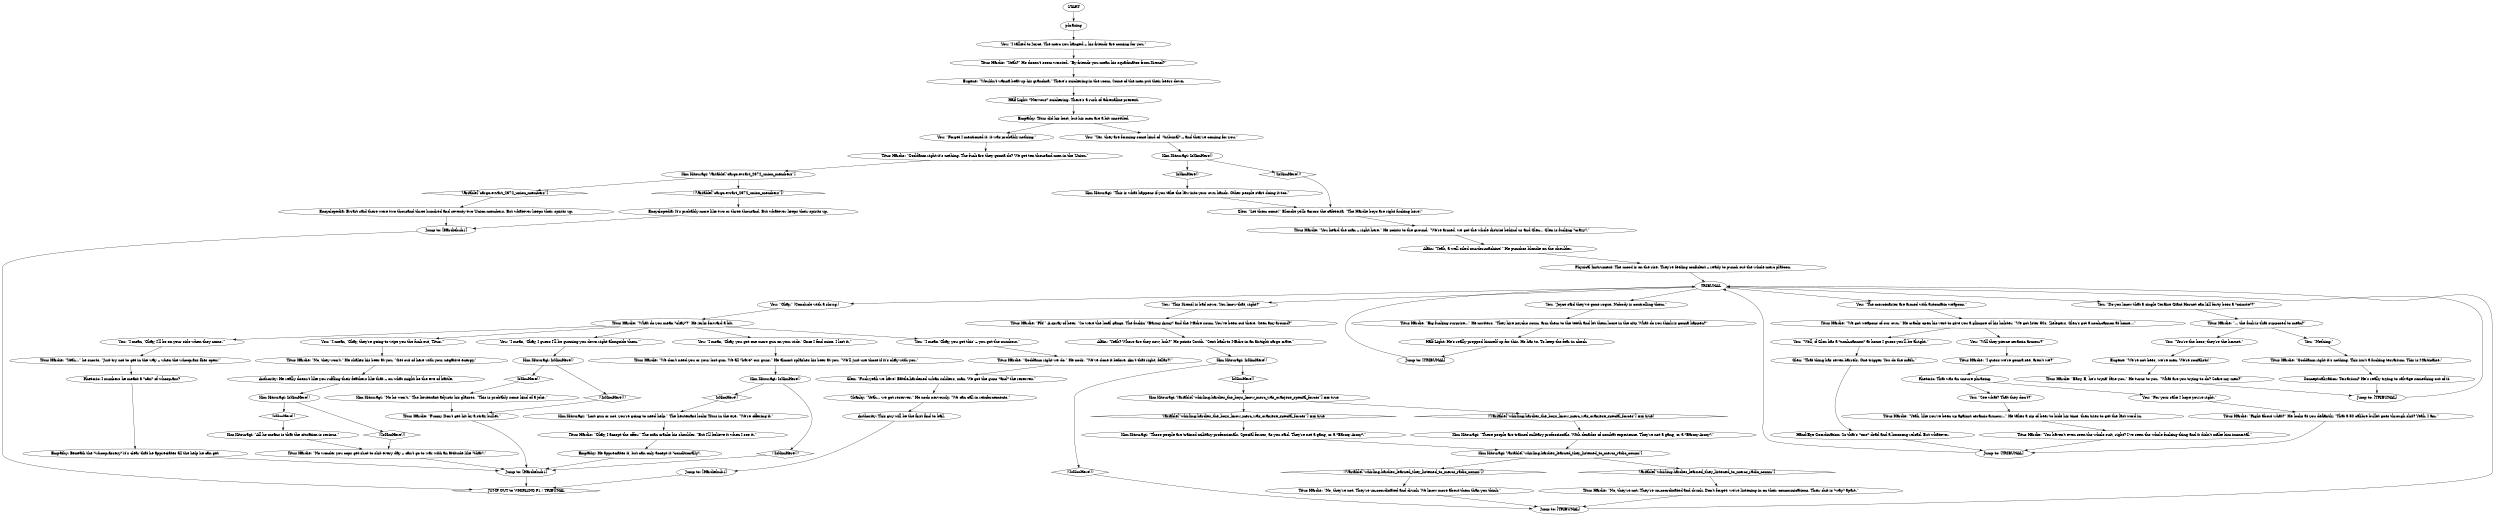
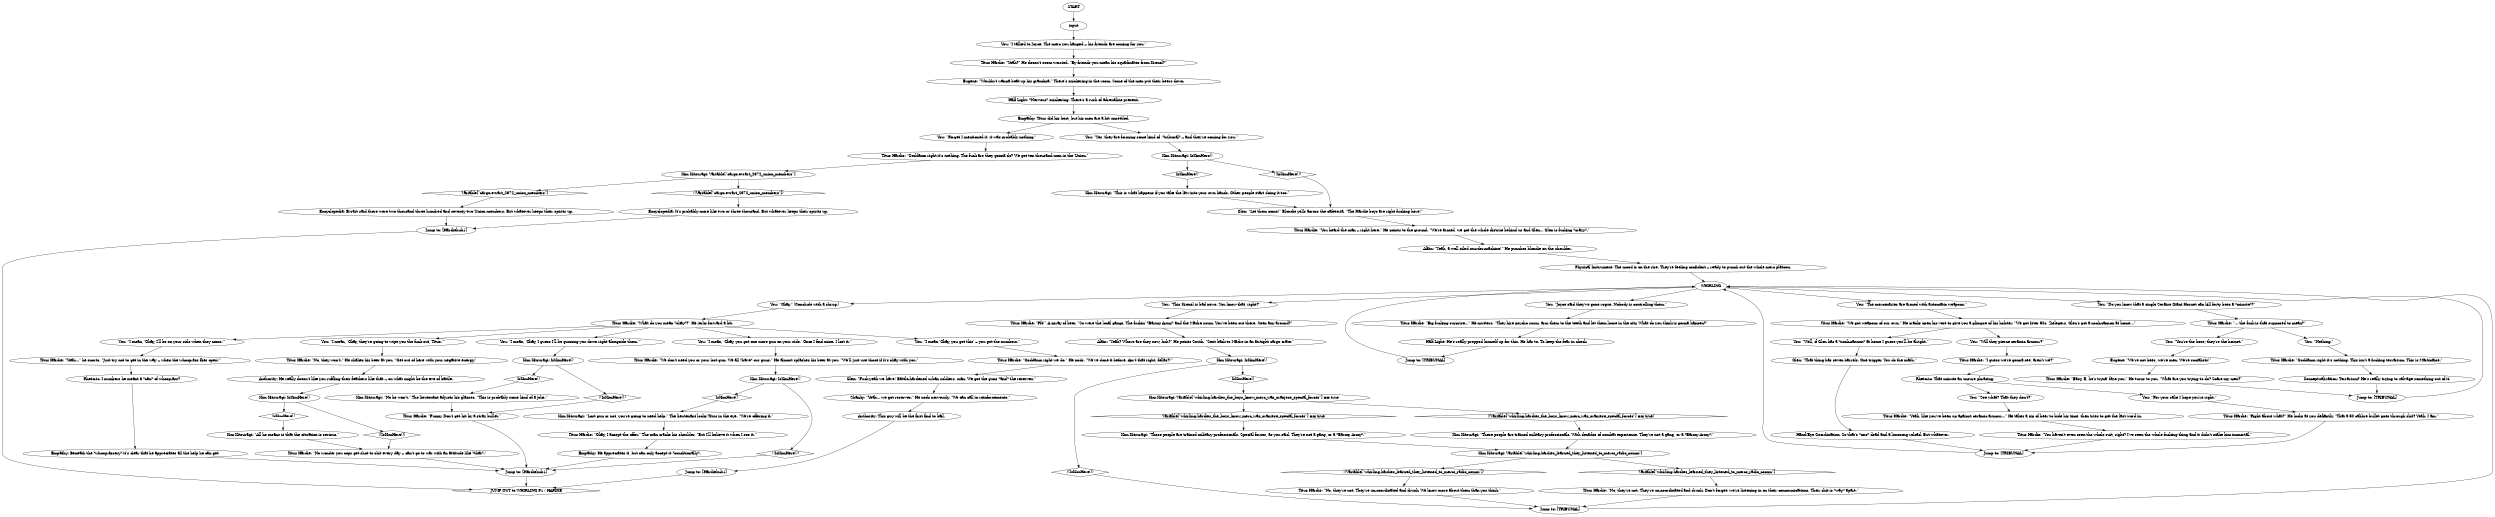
node "phrasing": label "phrasing" -> "input"
node "TRIBUNAL": label "TRIBUNAL" -> "WHIRLING"
node "Rhetoric: That was an unsure phrasing.": label "Rhetoric: That was an unsure phrasing." -> "Rhetoric: That minute an unsure phrasing."
node "JUMP OUT to WHIRLING F1 / TRIBUNAL": label "JUMP OUT to WHIRLING F1 / TRIBUNAL" -> "JUMP OUT to WHIRLING F1 / HARDIE"
